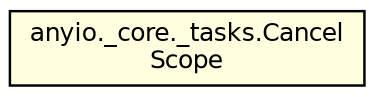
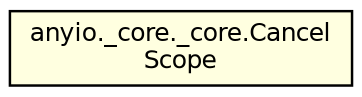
node "anyio._core._tasks.Cancel Scope": label "anyio._core._tasks.Cancel Scope" -> "anyio._core._core.Cancel Scope"
